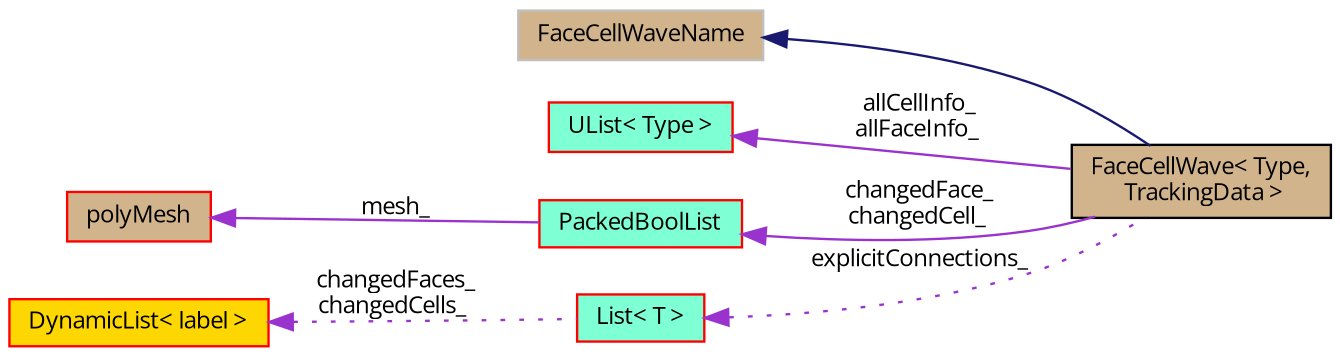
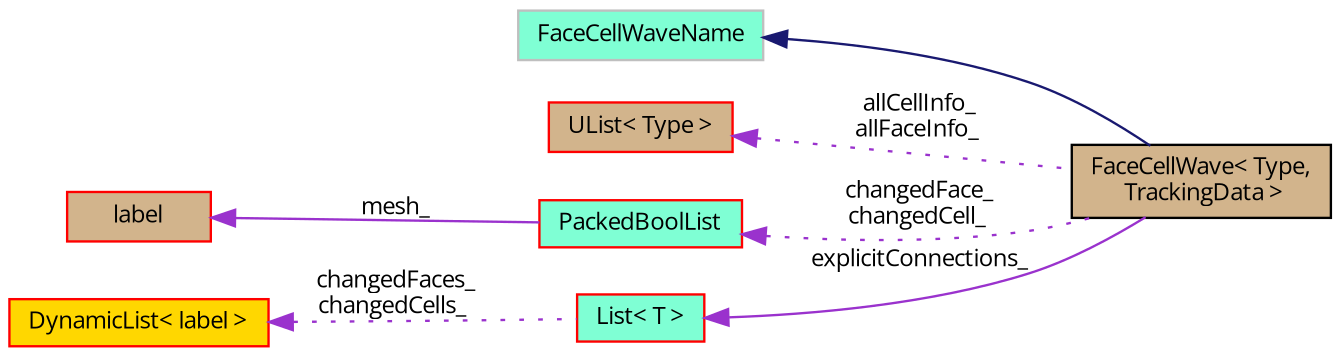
node "FaceCellWaveName": fillcolor tan -> aquamarine
node "UList< Type >": fillcolor aquamarine -> tan
edge "FaceCellWave< Type, TrackingData >" -> "UList< Type >": style solid -> dotted
node "polyMesh": label "polyMesh" -> "label"
edge "FaceCellWave< Type, TrackingData >" -> "PackedBoolList": style solid -> dotted
edge "FaceCellWave< Type, TrackingData >" -> "List< T >": style dotted -> solid
